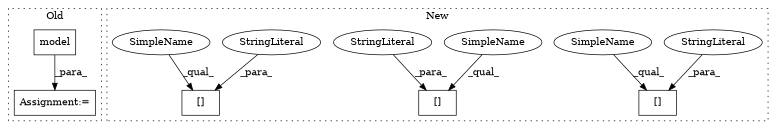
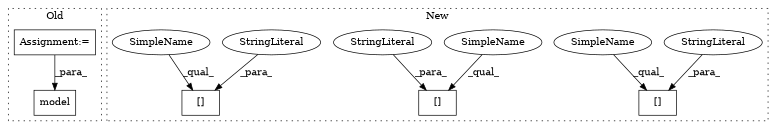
edge "model" -> "Assignment:=": reversed
